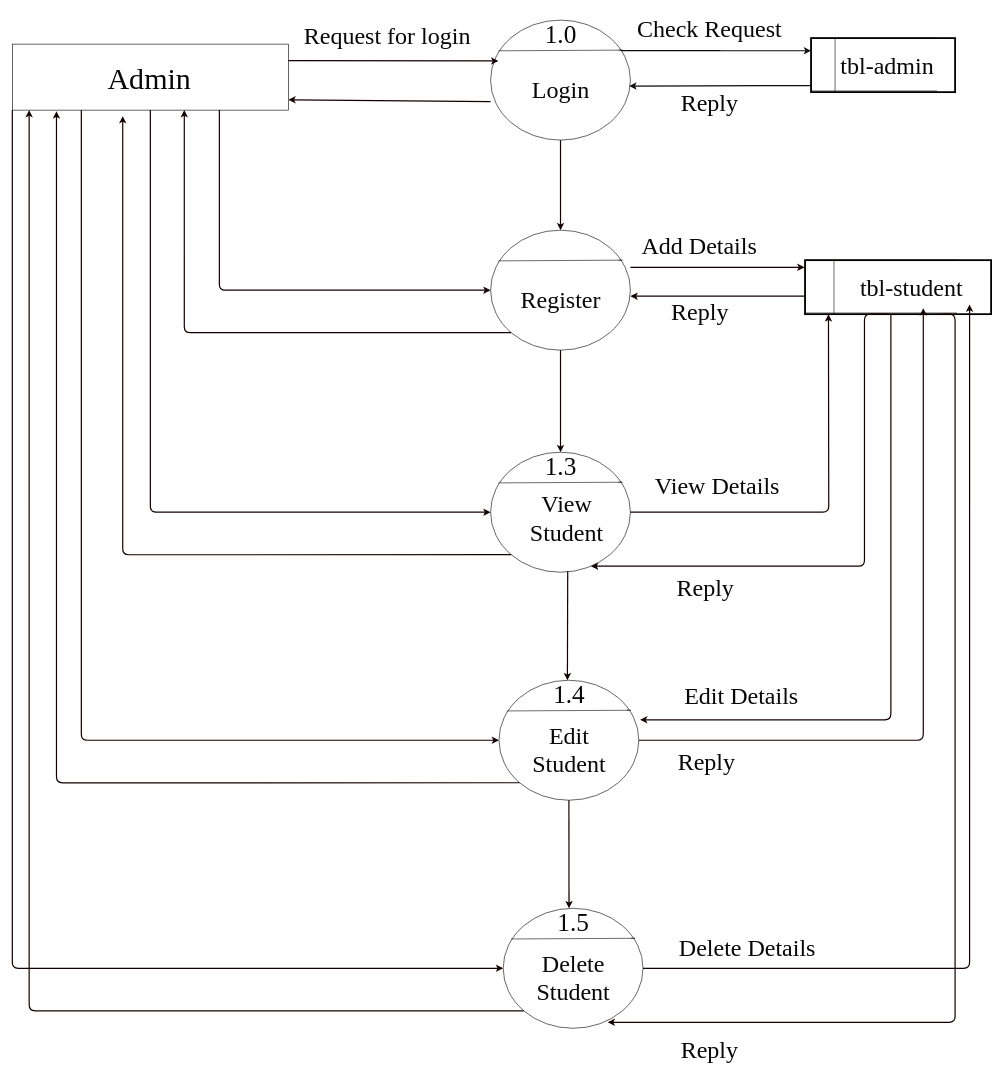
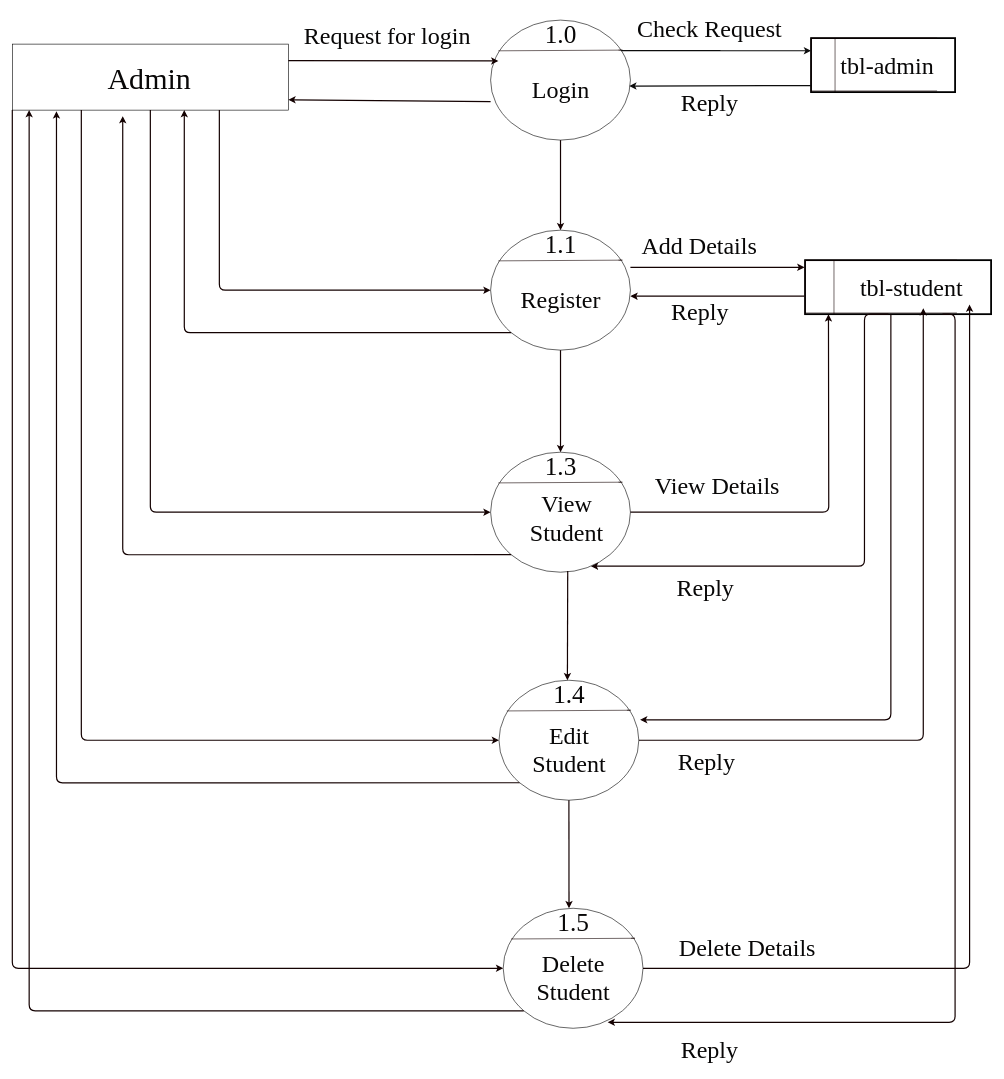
node "1.1": added
node "Edit Details": removed
